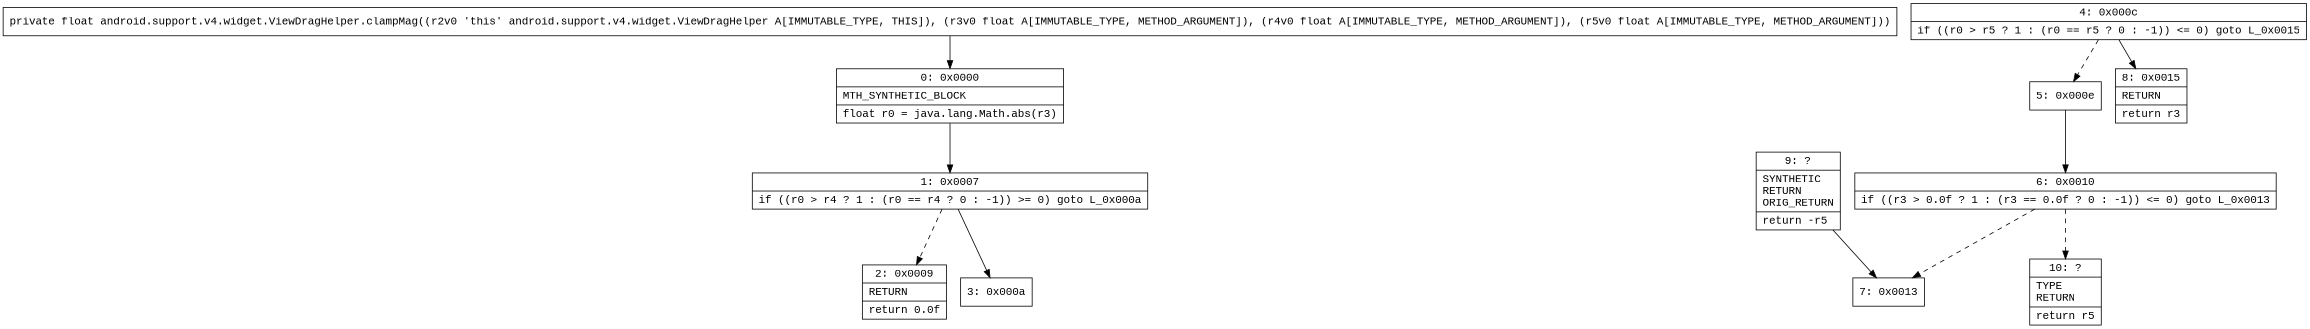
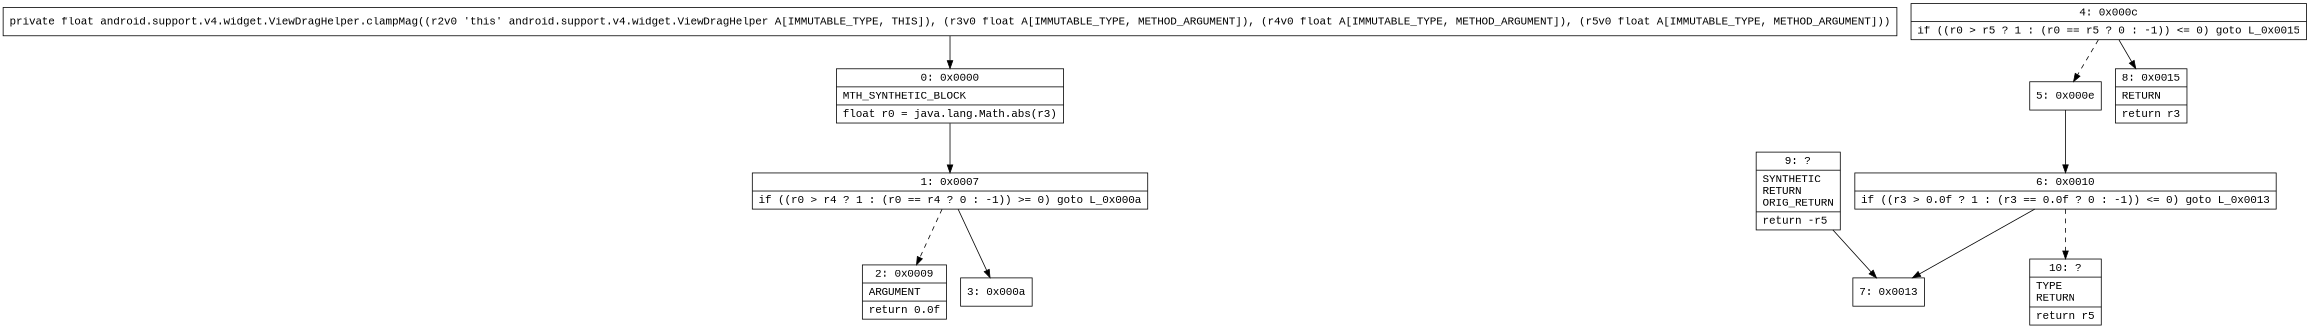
edge "6: 0x0010" -> "7: 0x0013": style dashed -> solid
node "2: 0x0009": text "RETURN" -> "ARGUMENT"
